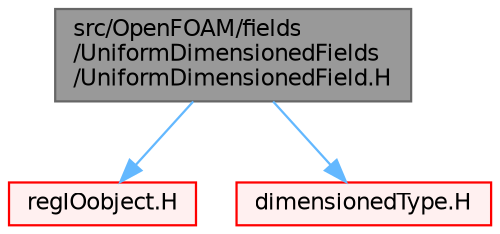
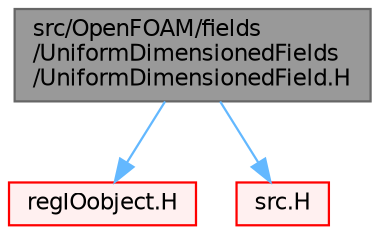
node "dimensionedType.H": label "dimensionedType.H" -> "src.H"
